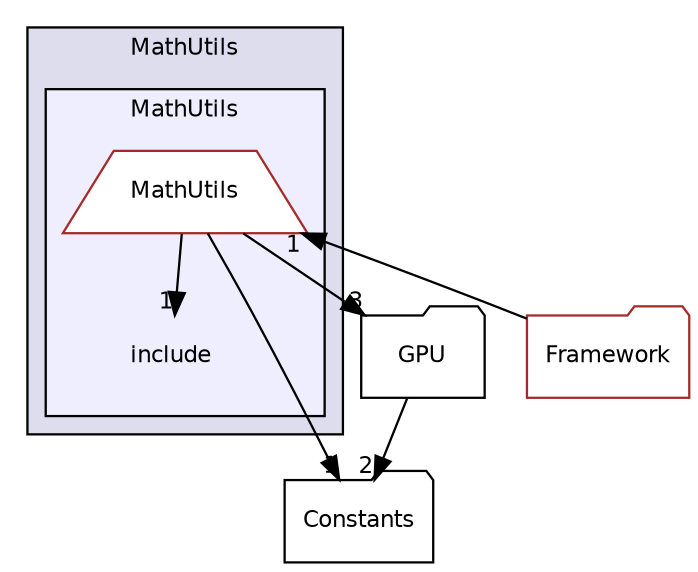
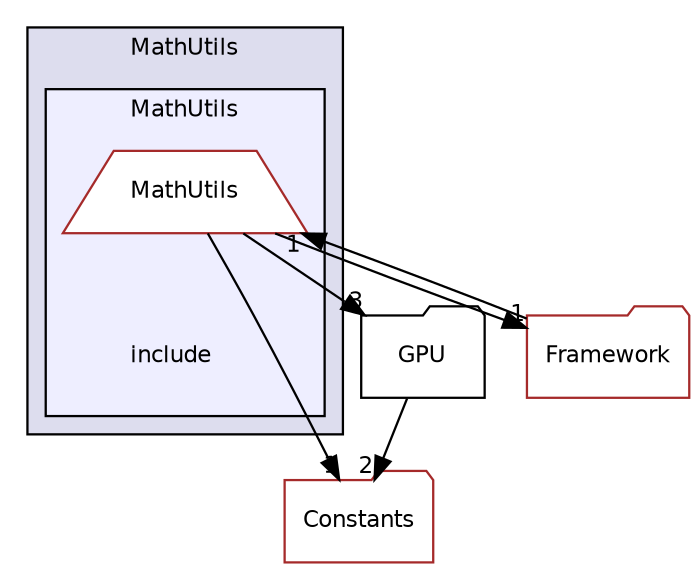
edge "MathUtils" -> "include": now "MathUtils" -> "Framework"
node "Constants": color black -> brown
